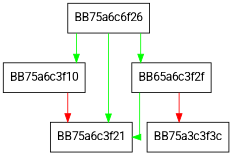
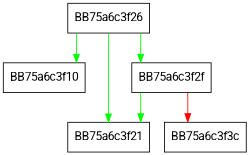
node "BB75a6c6f26": label "BB75a6c6f26" -> "BB75a6c3f26"
node "BB65a6c3f2f": label "BB65a6c3f2f" -> "BB75a6c3f2f"
edge "BB75a6c3f10" -> "BB75a6c3f21": removed
node "BB75a3c3f3c": label "BB75a3c3f3c" -> "BB75a6c3f3c"
